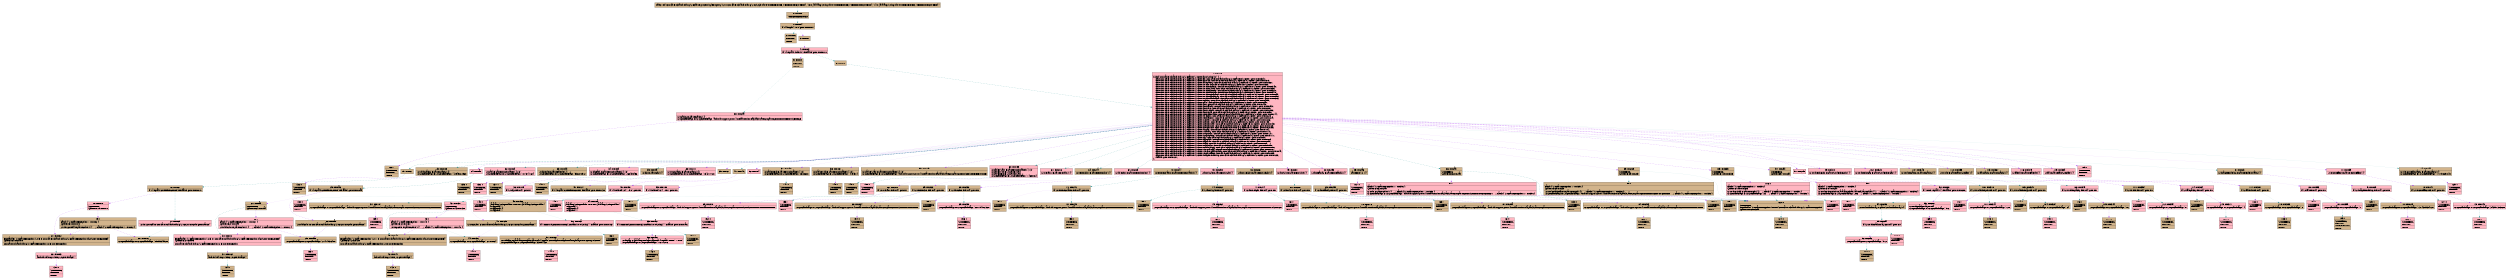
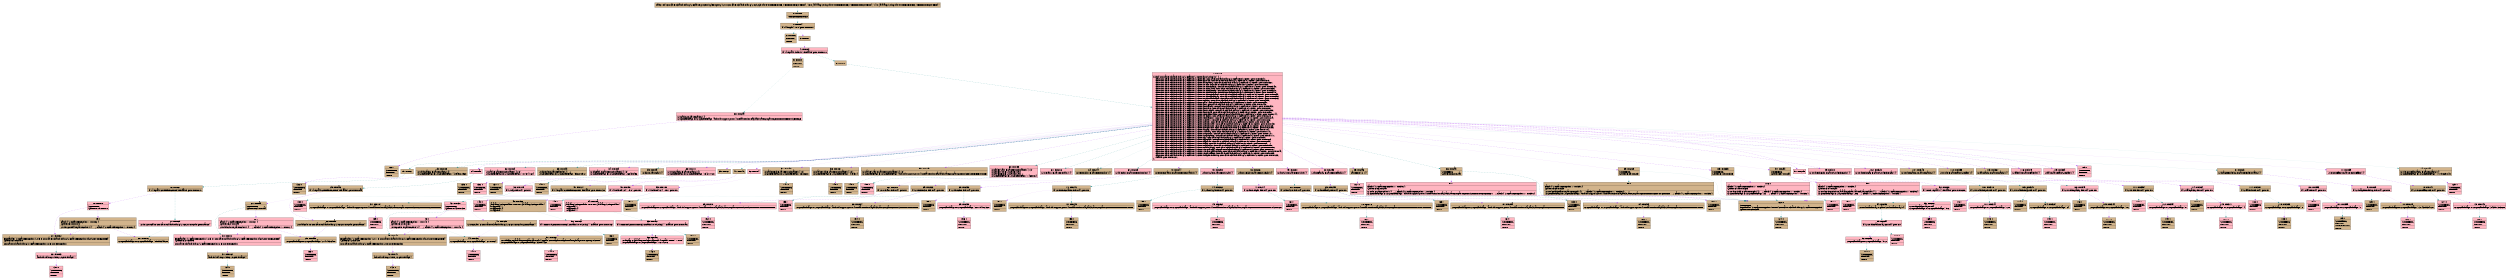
node "189: ?": removed
